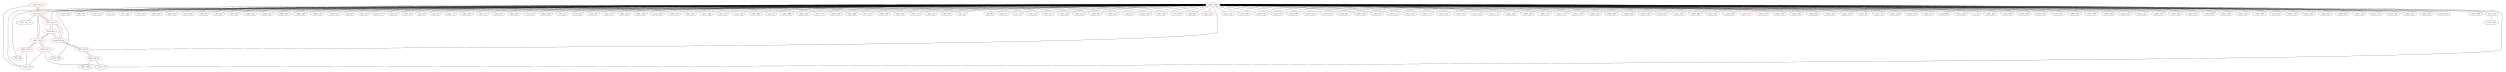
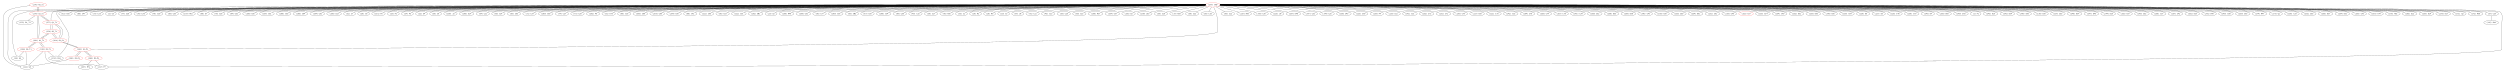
node "(19) R2": added
node "(171) Q2": added
node "(286) R3_P1": added
